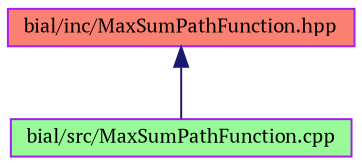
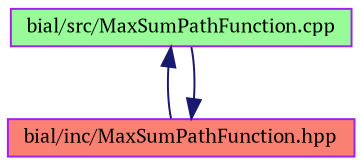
edge "bial/inc/MaxSumPathFunction.hpp" -> "bial/src/MaxSumPathFunction.cpp": added
